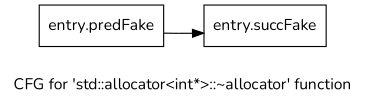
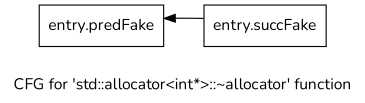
edge "entry.predFake" -> "entry.succFake": reversed
